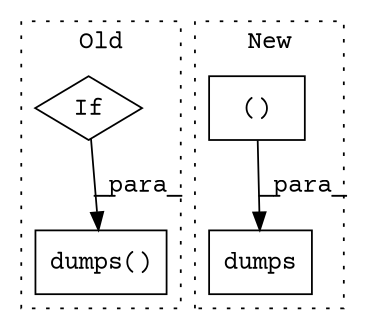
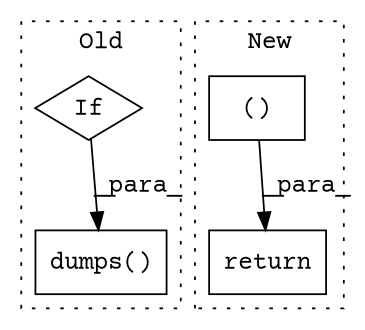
node "dumps": label "dumps" -> "return"
